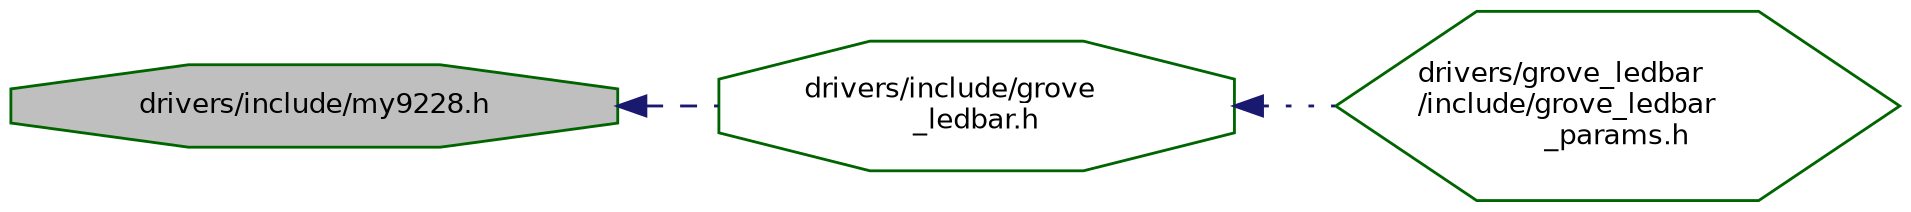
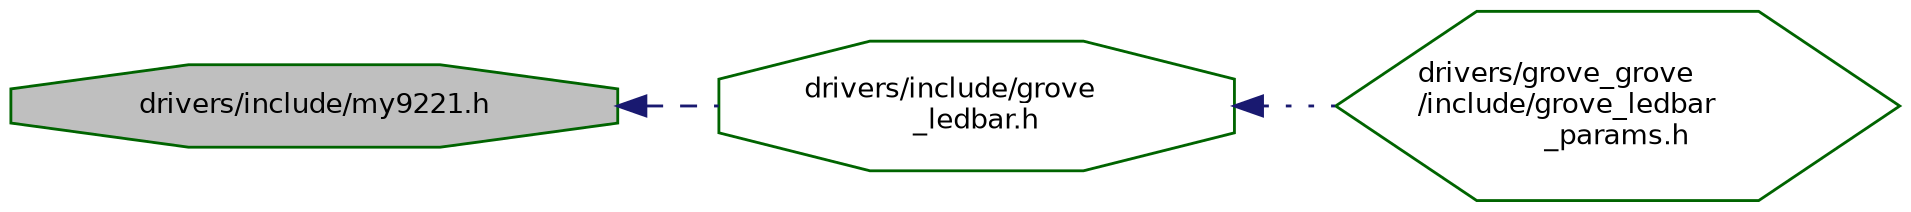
node "drivers/include/my9228.h": label "drivers/include/my9228.h" -> "drivers/include/my9221.h"
node "drivers/grove_ledbar /include/grove_ledbar _params.h": label "drivers/grove_ledbar /include/grove_ledbar _params.h" -> "drivers/grove_grove /include/grove_ledbar _params.h"
